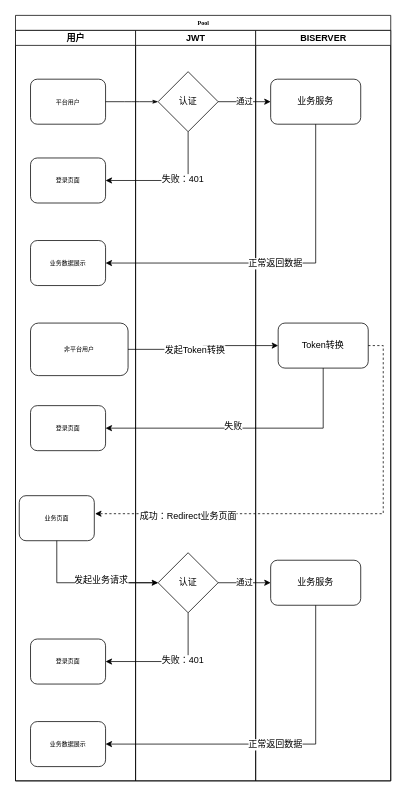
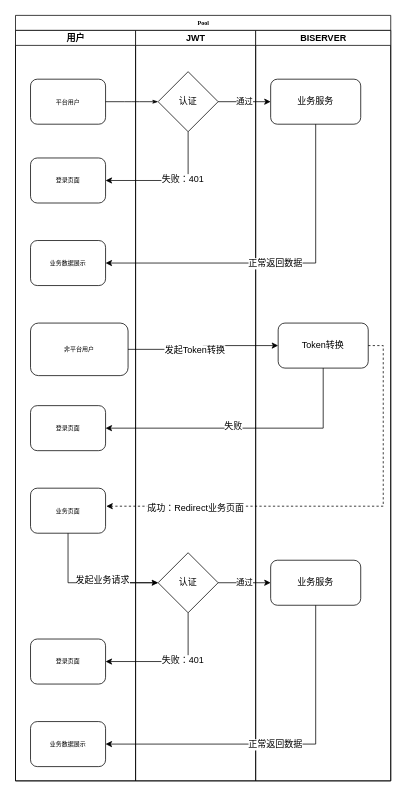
node "业务页面": moved (57, 518) -> (68, 510)
